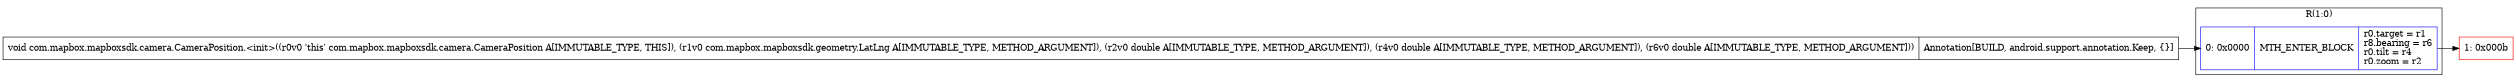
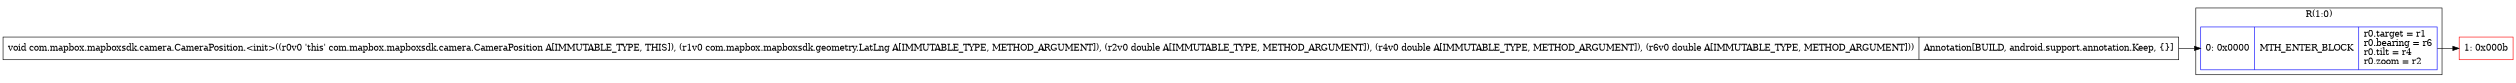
node "0: 0x0000": text "r8.bearing = r6" -> "r0.bearing = r6"
